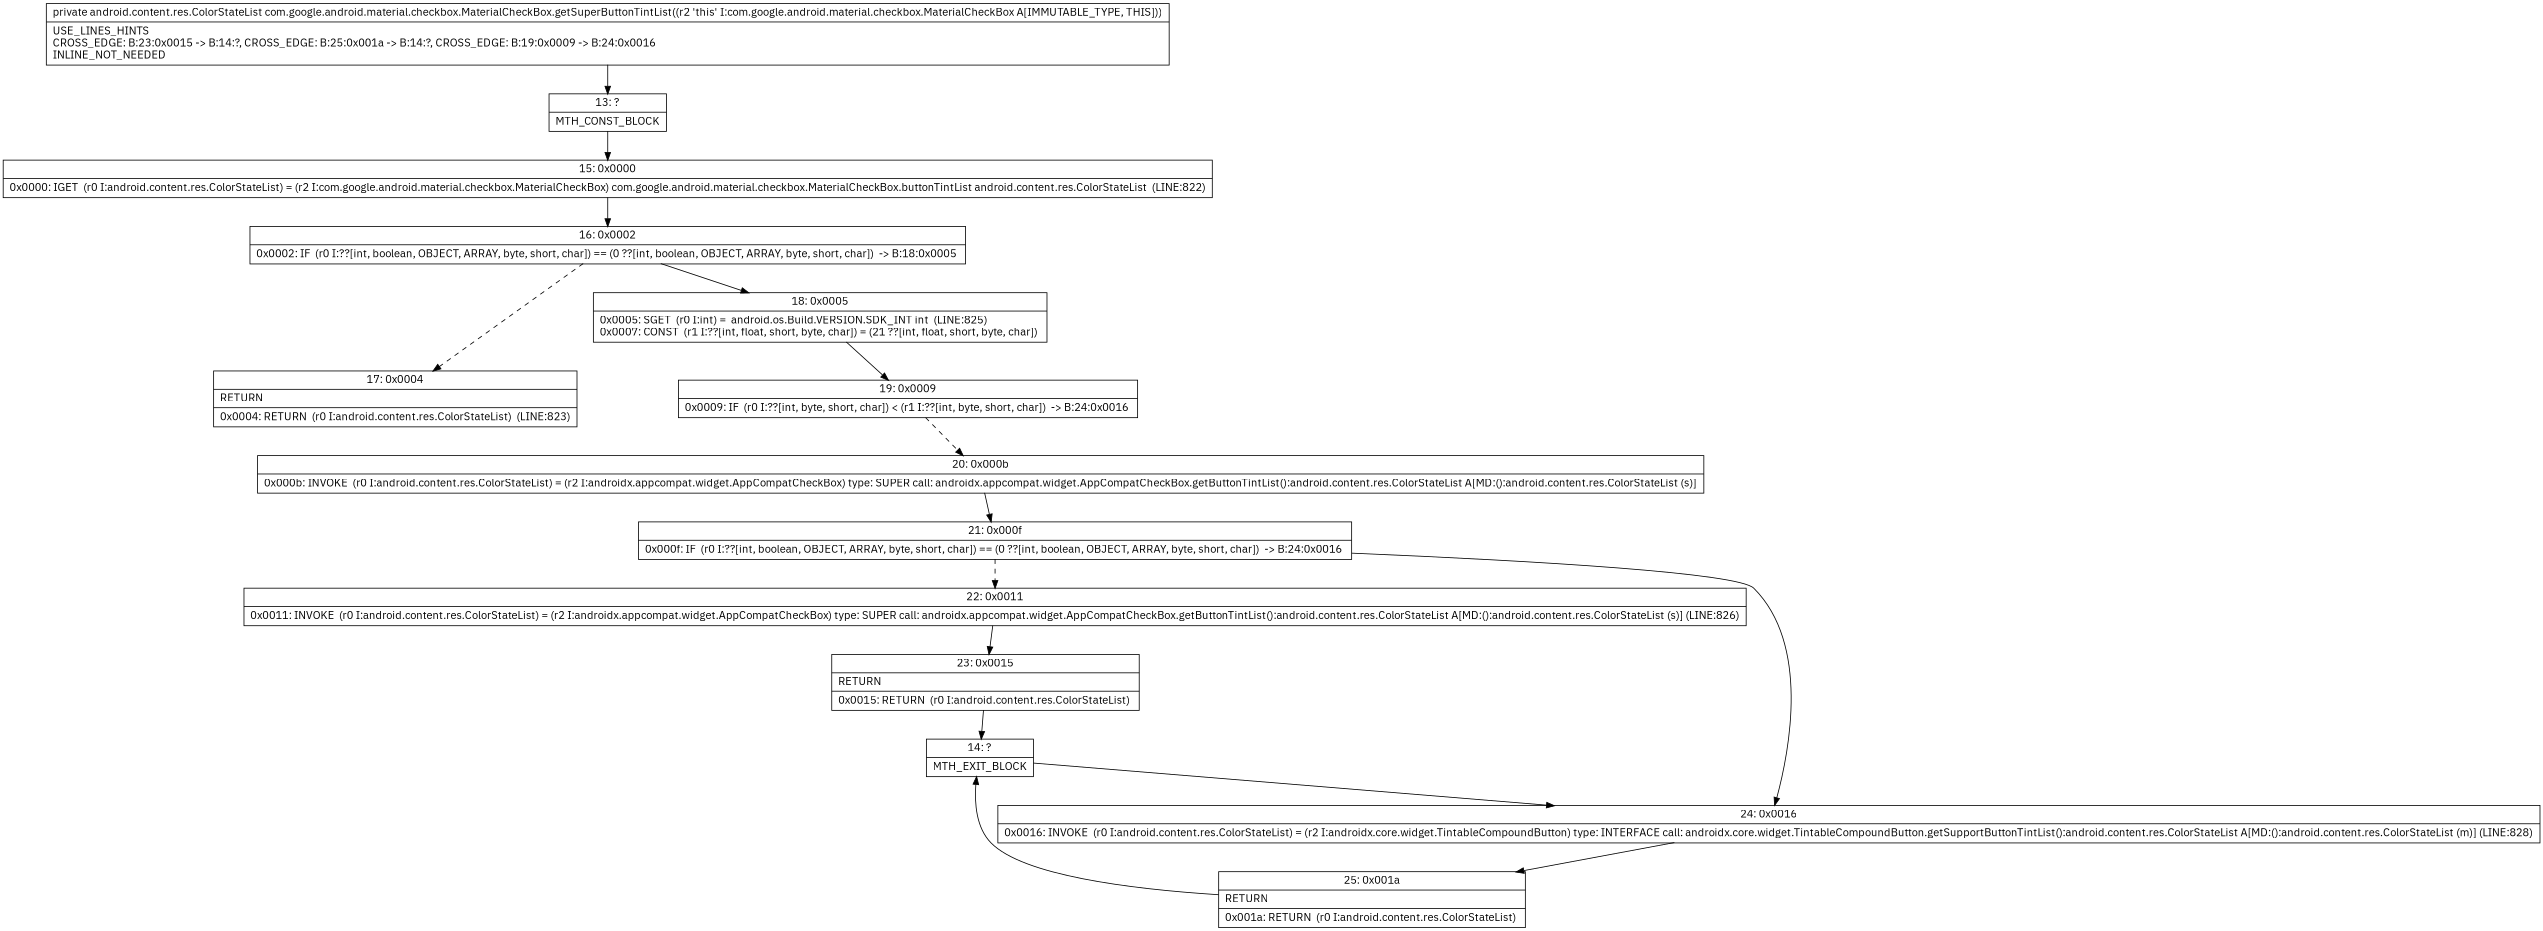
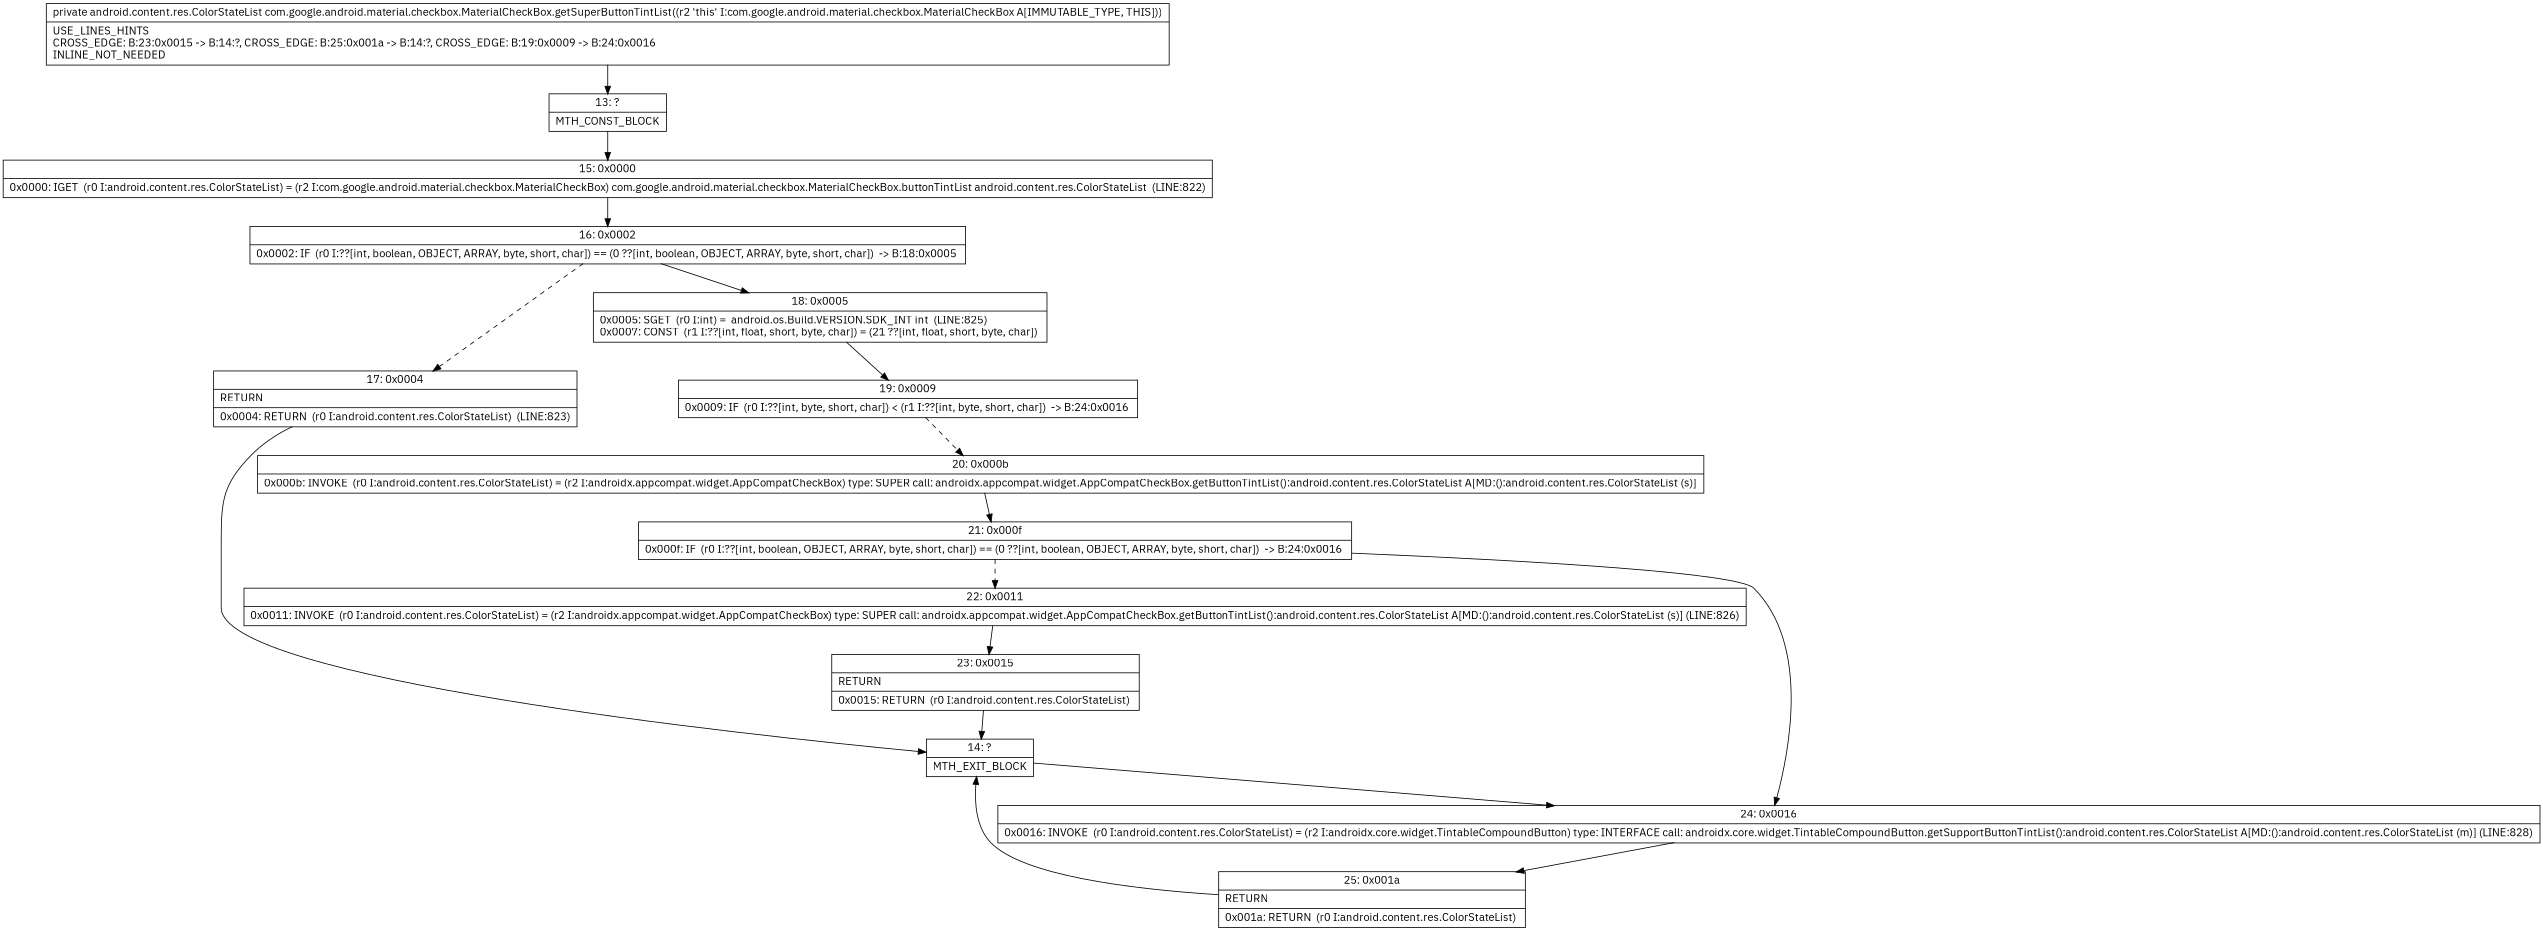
edge "17: 0x0004" -> "14: ?": added
